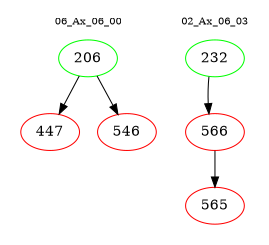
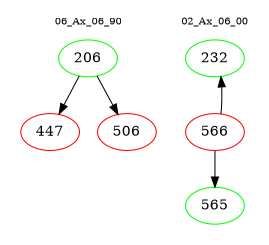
cluster "06_Ax_06_00": label "06_Ax_06_00" -> "06_Ax_06_90"
cluster "02_Ax_06_03": label "02_Ax_06_03" -> "02_Ax_06_00"
edge "232" -> "566": reversed
node "546": label "546" -> "506"
node "565": color red -> green
